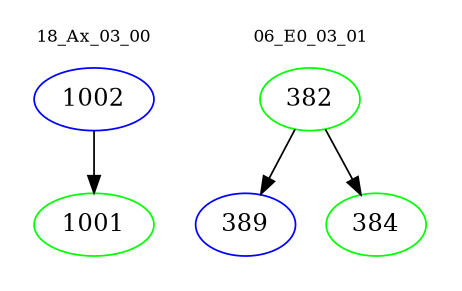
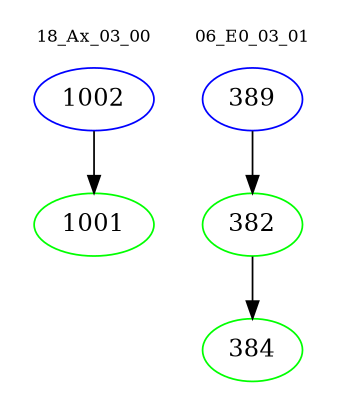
edge "382" -> "389": reversed
